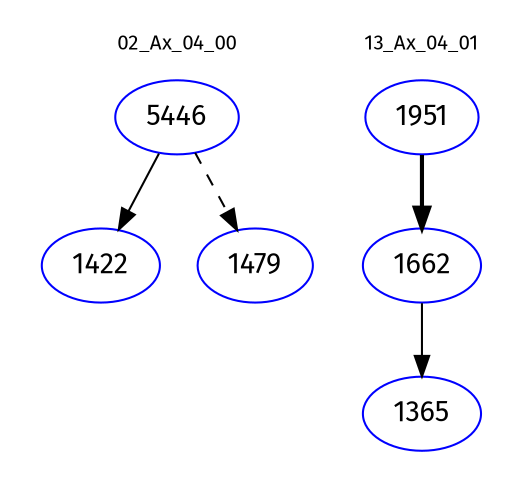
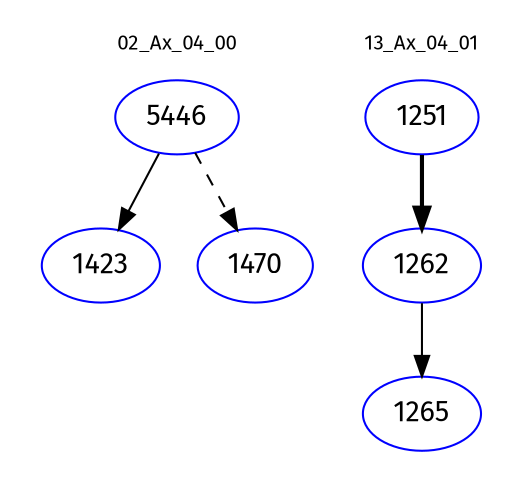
node "1951": label "1951" -> "1251"
node "1422": label "1422" -> "1423"
node "1479": label "1479" -> "1470"
node "1662": label "1662" -> "1262"
node "1365": label "1365" -> "1265"
